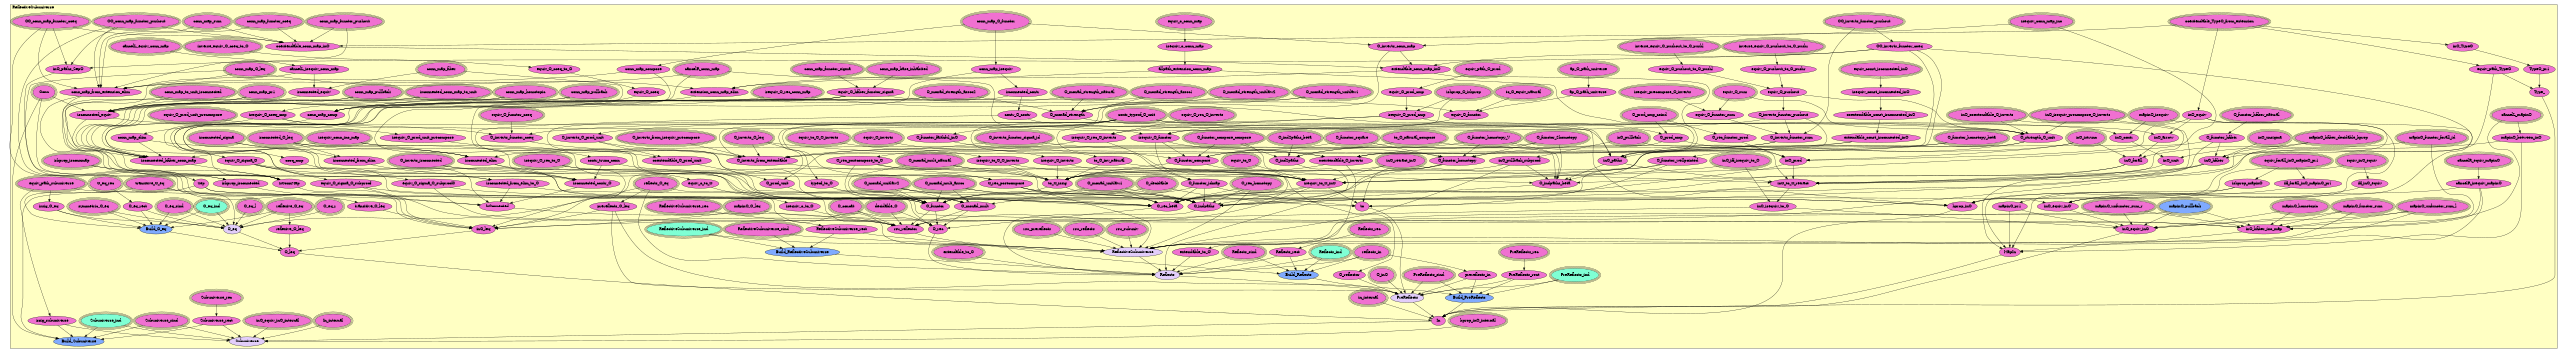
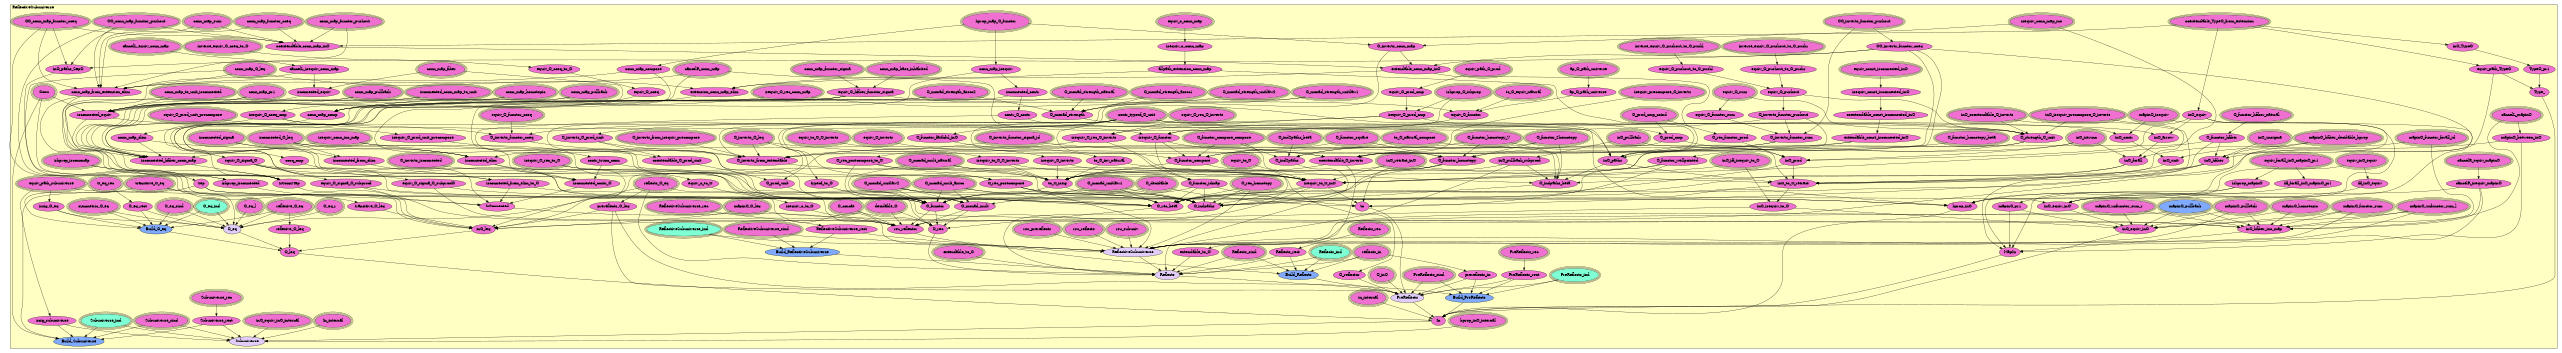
node "conn_map_O_functor": label "conn_map_O_functor" -> "hprop_map_O_functor"
edge "isequiv_precompose_O_inverts" -> "equiv_O_functor_sum": now "isequiv_precompose_O_inverts" -> "ooextendable_O_inverts"
edge "O_functor_homotopy_beta" -> "O_indpaths_beta": removed
edge "O_inverts_isconnected" -> "isconnected_contr_O": removed
node "mapinO_pullback'": added
